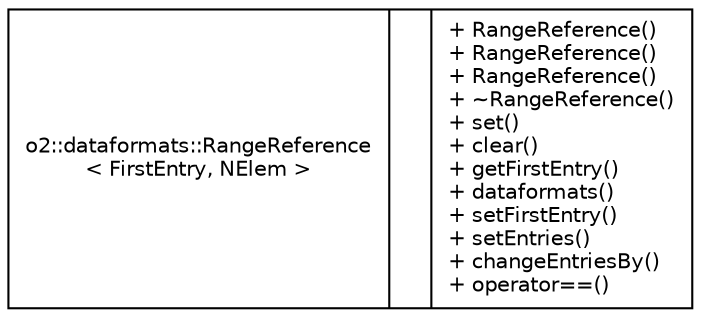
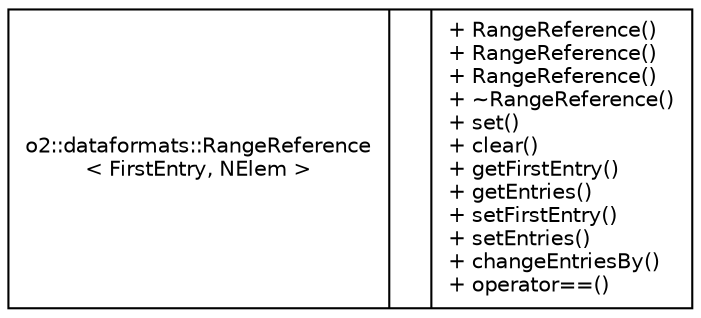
node "o2::dataformats::RangeReference": text "+ dataformats()" -> "+ getEntries()"
